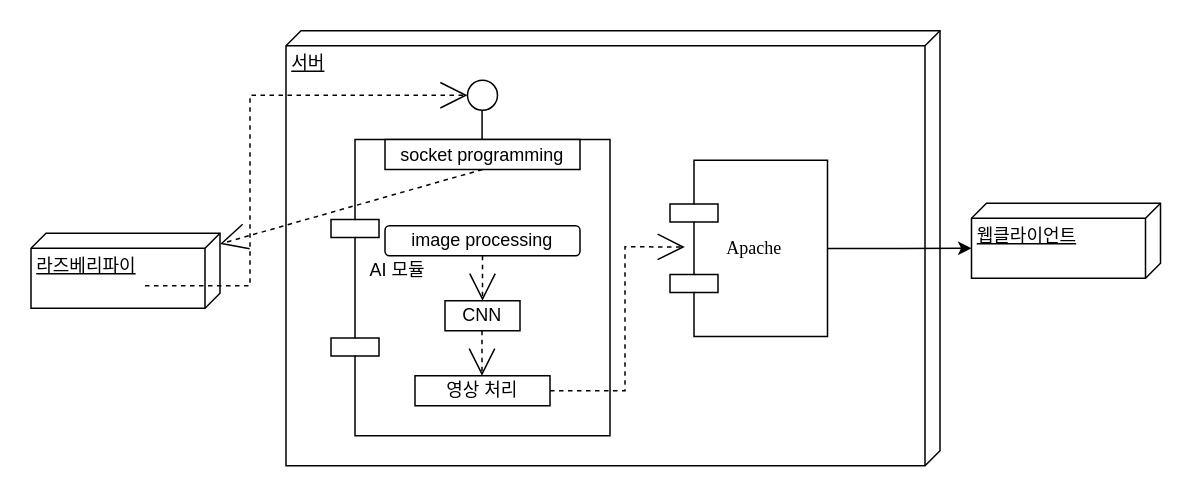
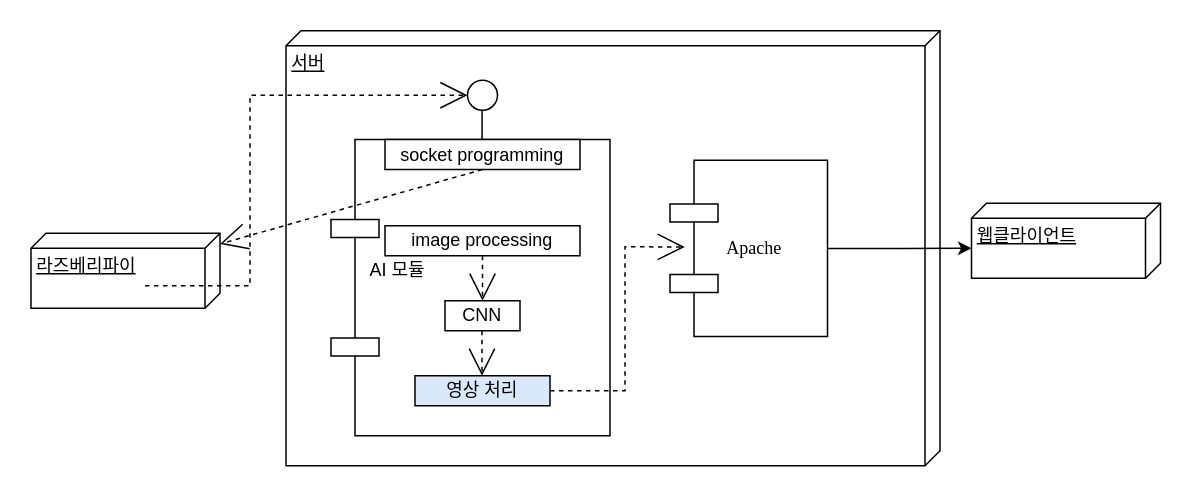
node "image processing": shape rounded rectangle -> rectangle
node "영상 처리": fillcolor #ffffff -> #dae8fc
